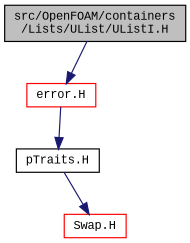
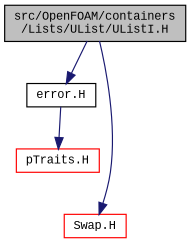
node "error.H": color red -> black
node "pTraits.H": color black -> red
edge "pTraits.H" -> "Swap.H": now "src/OpenFOAM/containers /Lists/UList/UListI.H" -> "Swap.H"
